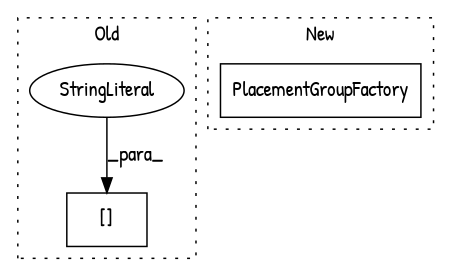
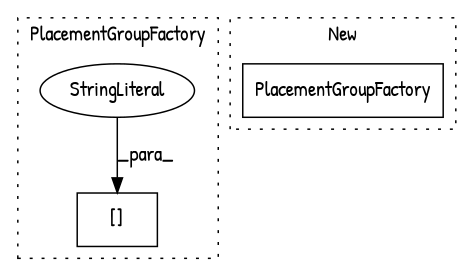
cluster "Old": label "Old" -> "PlacementGroupFactory"
